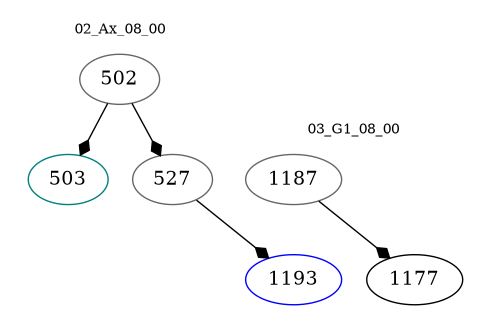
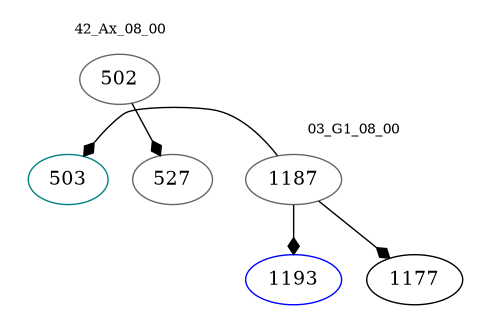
cluster "02_Ax_08_00": label "02_Ax_08_00" -> "42_Ax_08_00"
edge "502" -> "503": now "1187" -> "503"
edge "527" -> "1193": now "1187" -> "1193"
